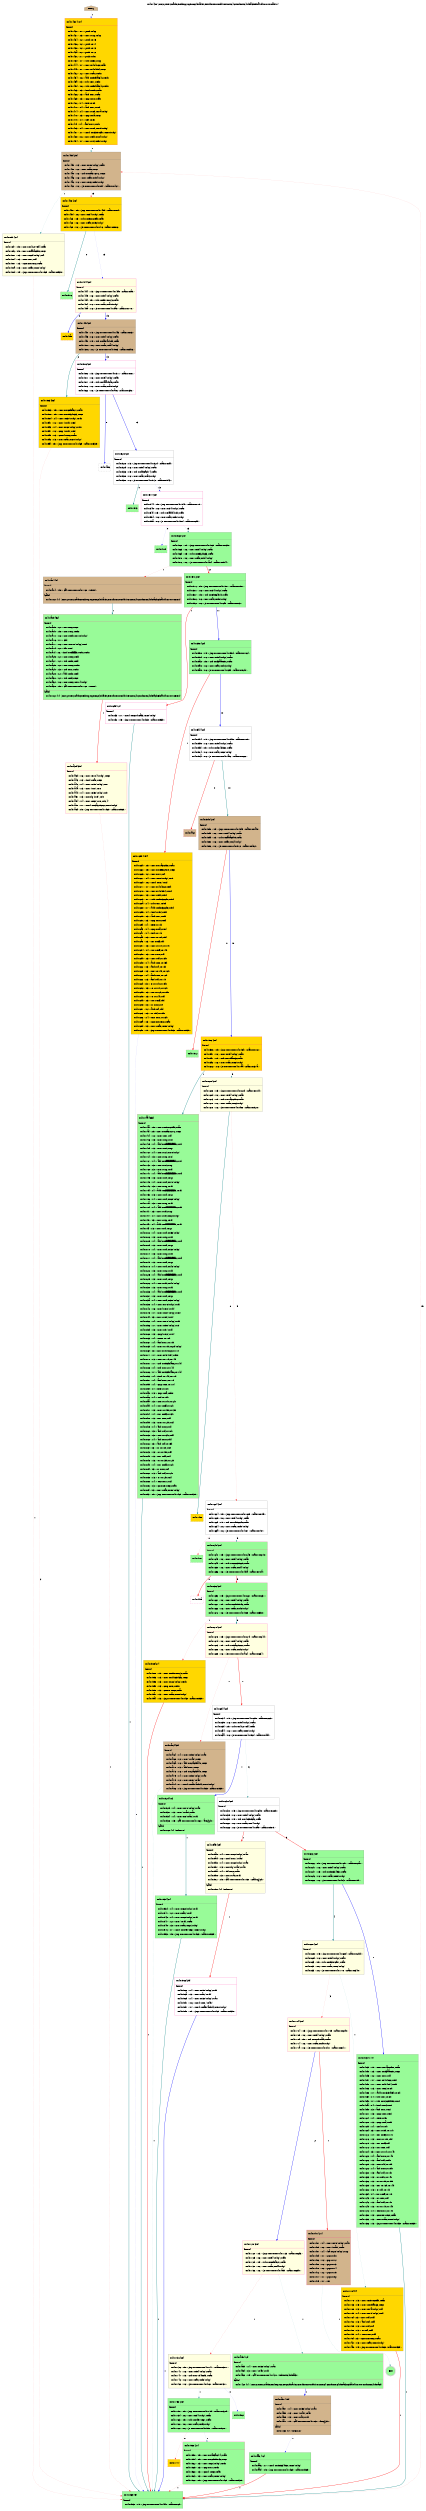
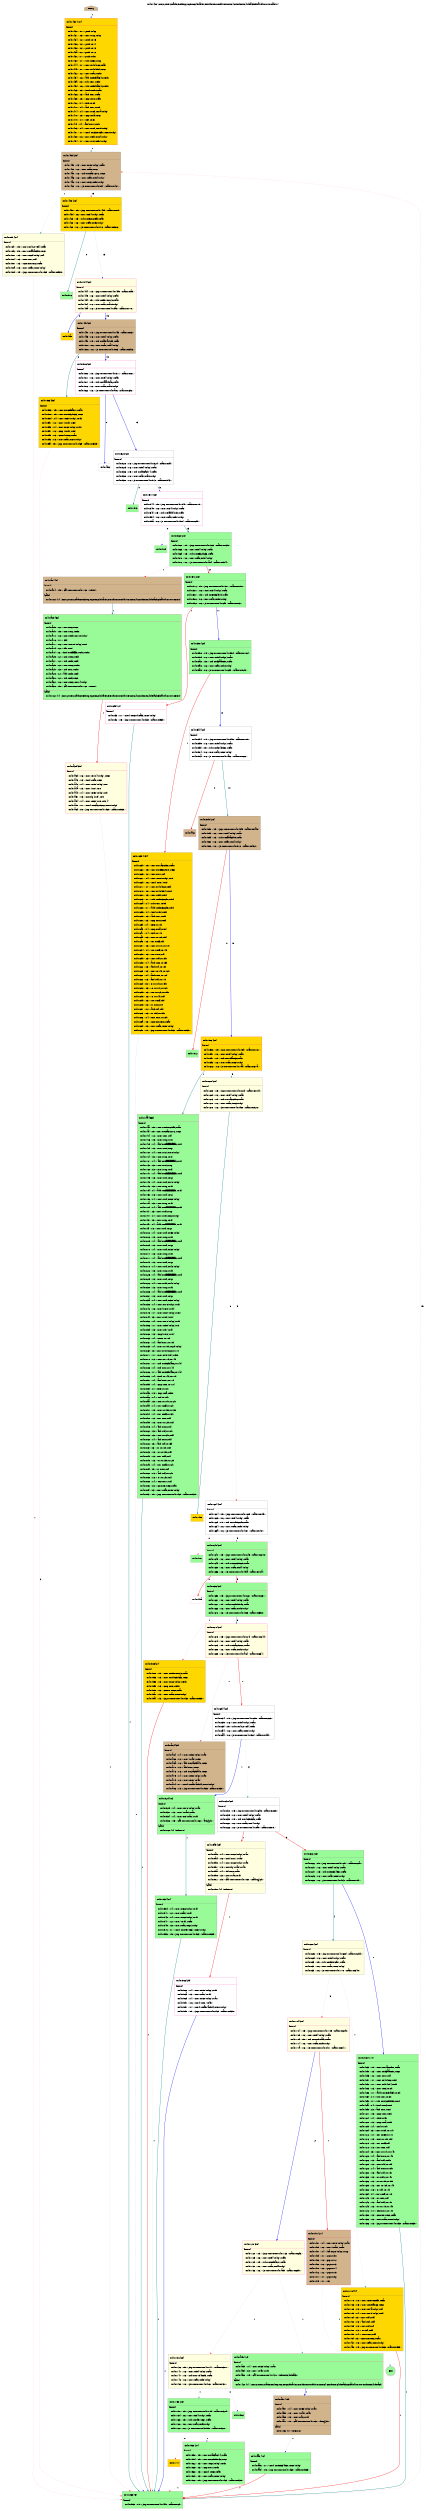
edge "0x401544 [28]" -> "0x401560 [28]": style dotted -> bold
